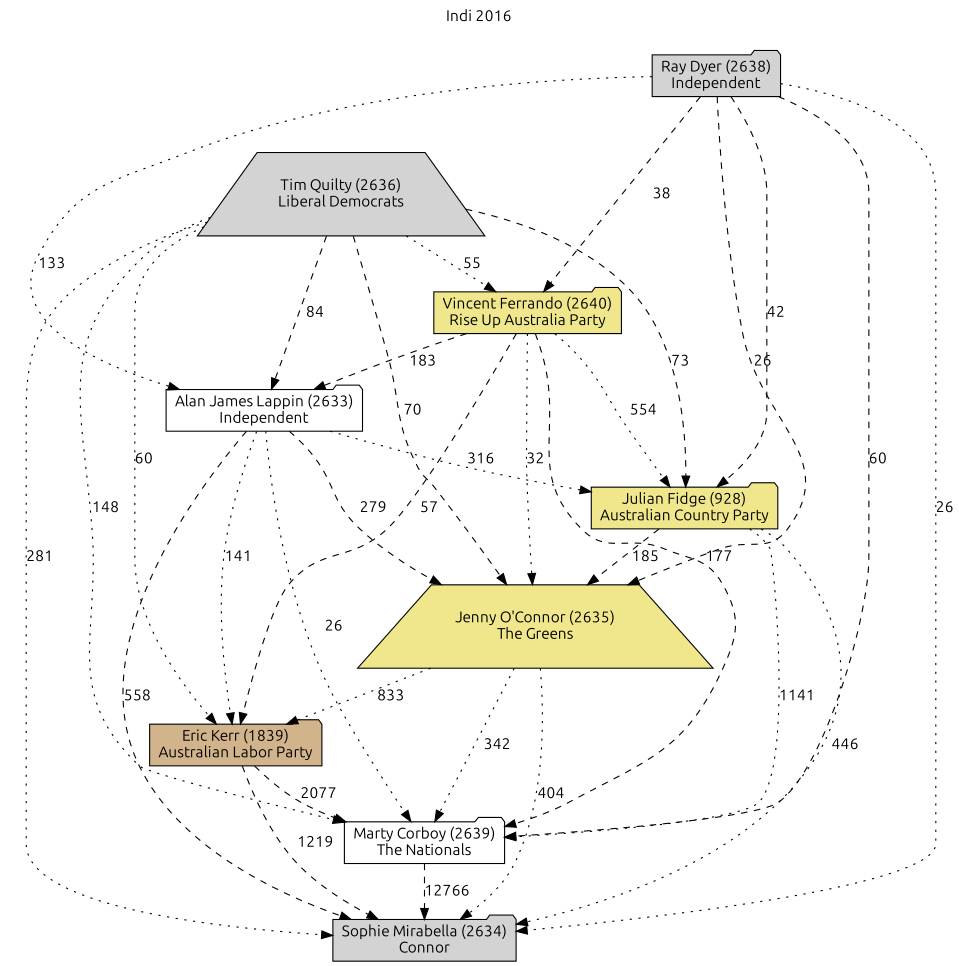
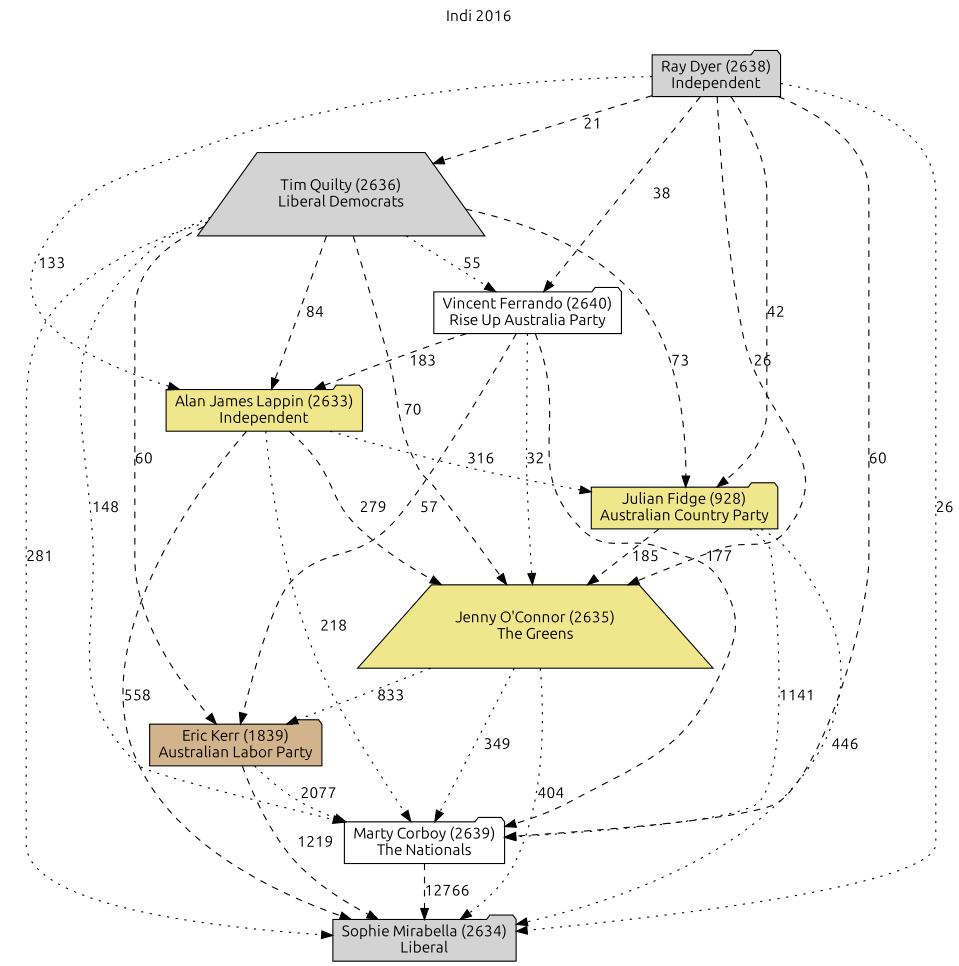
edge "Ray Dyer (2638) Independent" -> "Tim Quilty (2636) Liberal Democrats": added, label "21"
node "Vincent Ferrando (2640) Rise Up Australia Party": fillcolor khaki -> white
edge "Vincent Ferrando (2640) Rise Up Australia Party" -> "Julian Fidge (928) Australian Country Party": removed, label "554"
node "Alan James Lappin (2633) Independent": fillcolor white -> khaki
edge "Tim Quilty (2636) Liberal Democrats" -> "Eric Kerr (1839) Australian Labor Party": style dotted -> dashed
edge "Alan James Lappin (2633) Independent" -> "Eric Kerr (1839) Australian Labor Party": removed, label "141"
edge "Alan James Lappin (2633) Independent" -> "Marty Corboy (2639) The Nationals": label "26" -> "218"
edge "Jenny O'Connor (2635) The Greens" -> "Marty Corboy (2639) The Nationals": label "342" -> "349"
edge "Eric Kerr (1839) Australian Labor Party" -> "Marty Corboy (2639) The Nationals": style dashed -> dotted
node "Sophie Mirabella (2634) Connor": label "Sophie Mirabella (2634) Connor" -> "Sophie Mirabella (2634) Liberal"
